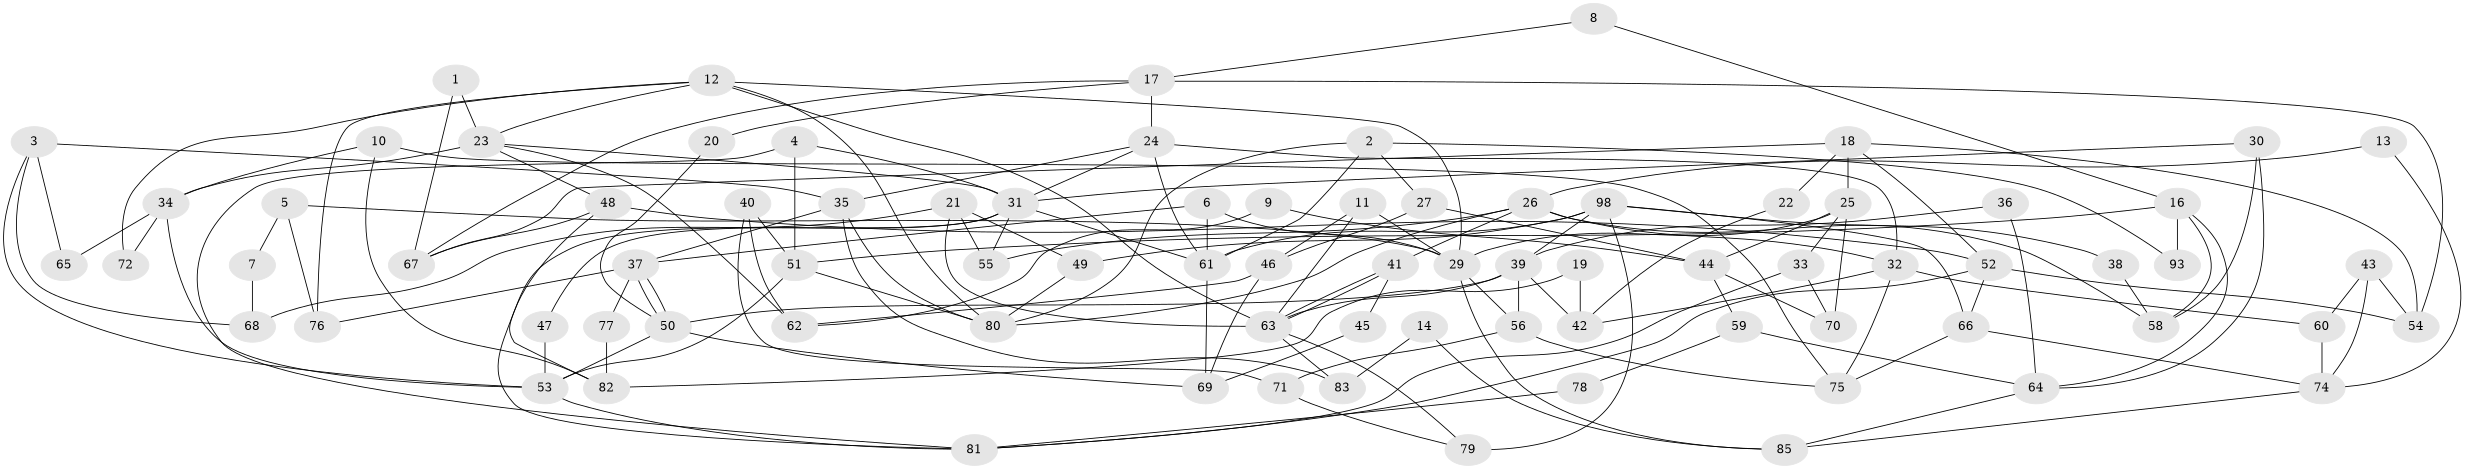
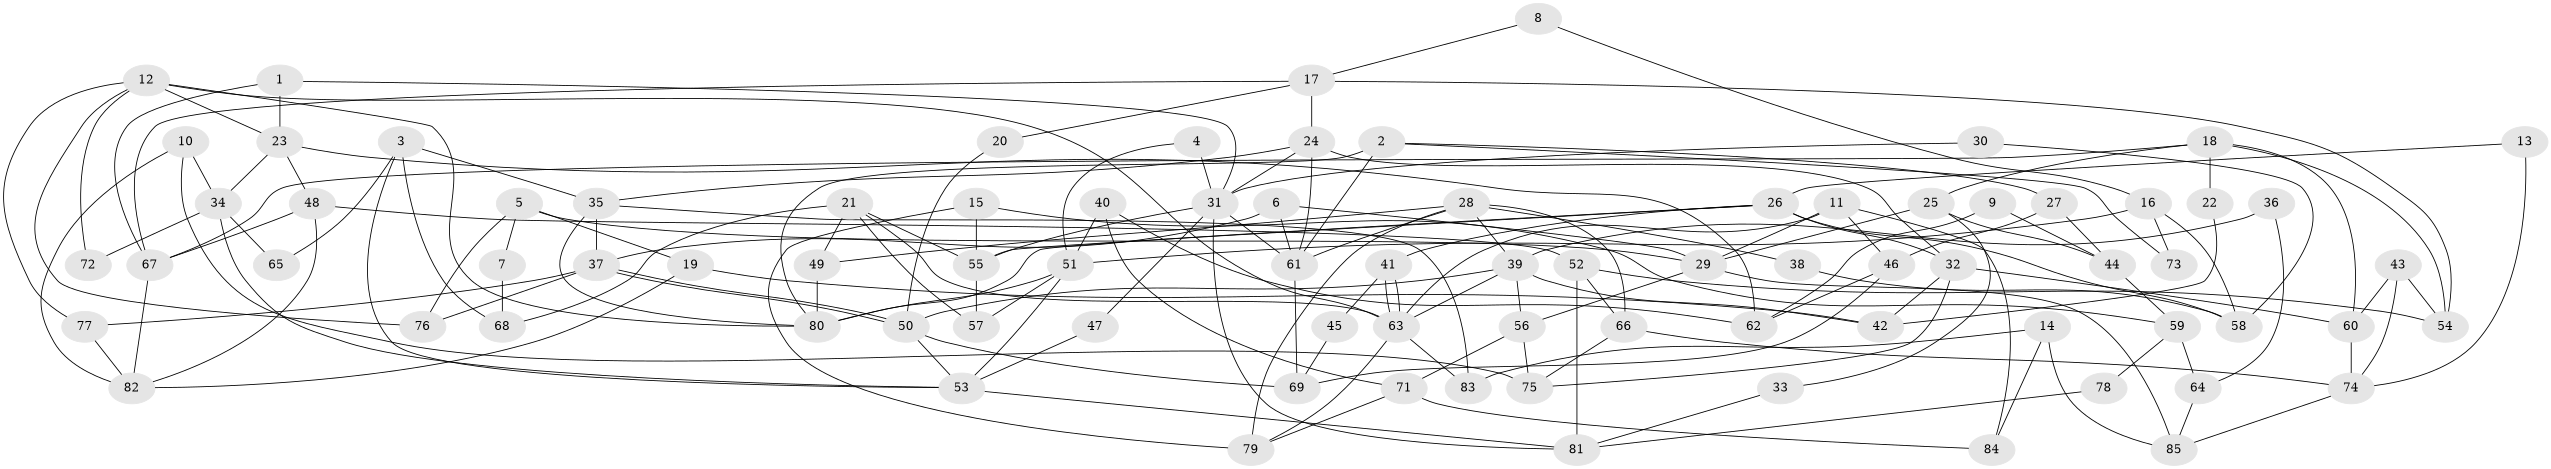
edge "12" -- "29": now "12" -- "77"
edge "23" -- "31": now "1" -- "31"
edge "18" -- "52": now "18" -- "60"
node "15": added
node "98": label "98" -> "28"
edge "5" -- "19": added
node "93": label "93" -> "73"
edge "4" -- "81": removed
node "57": added
node "70": removed
edge "67" -- "82": added
edge "30" -- "64": removed
edge "16" -- "64": removed
node "84": added
